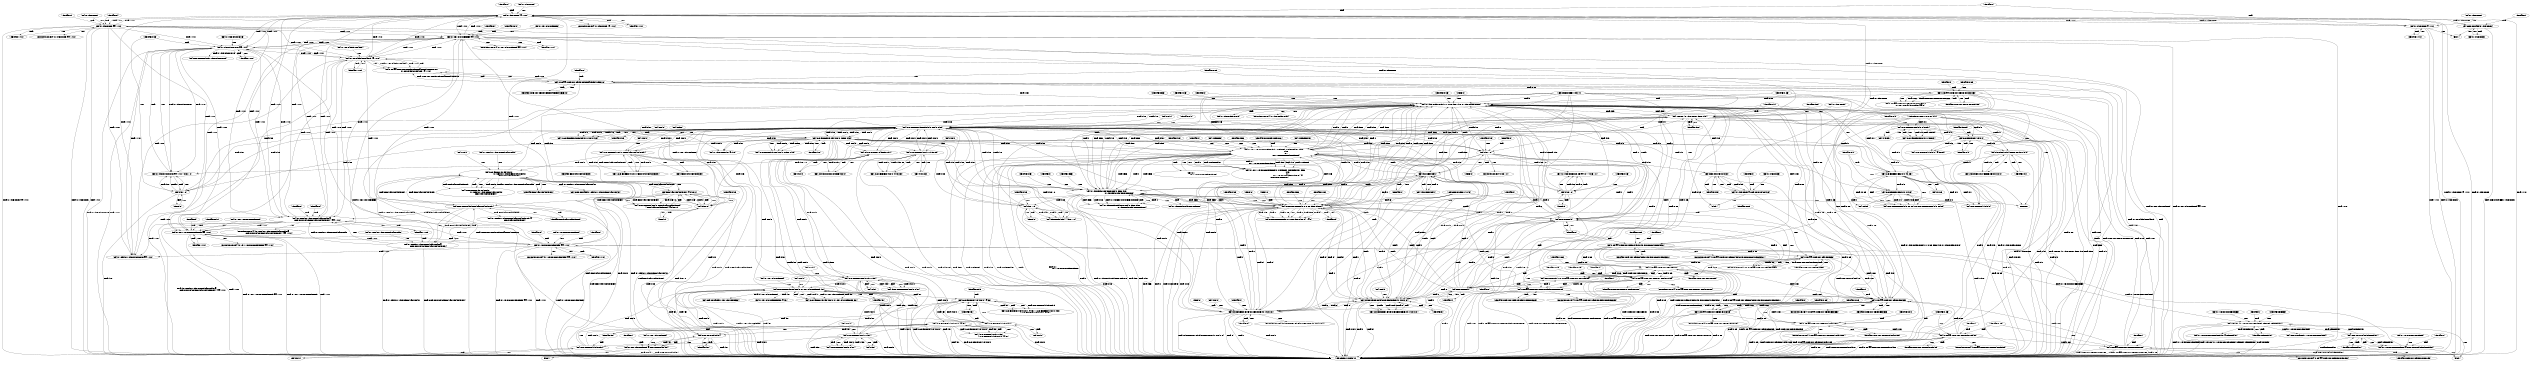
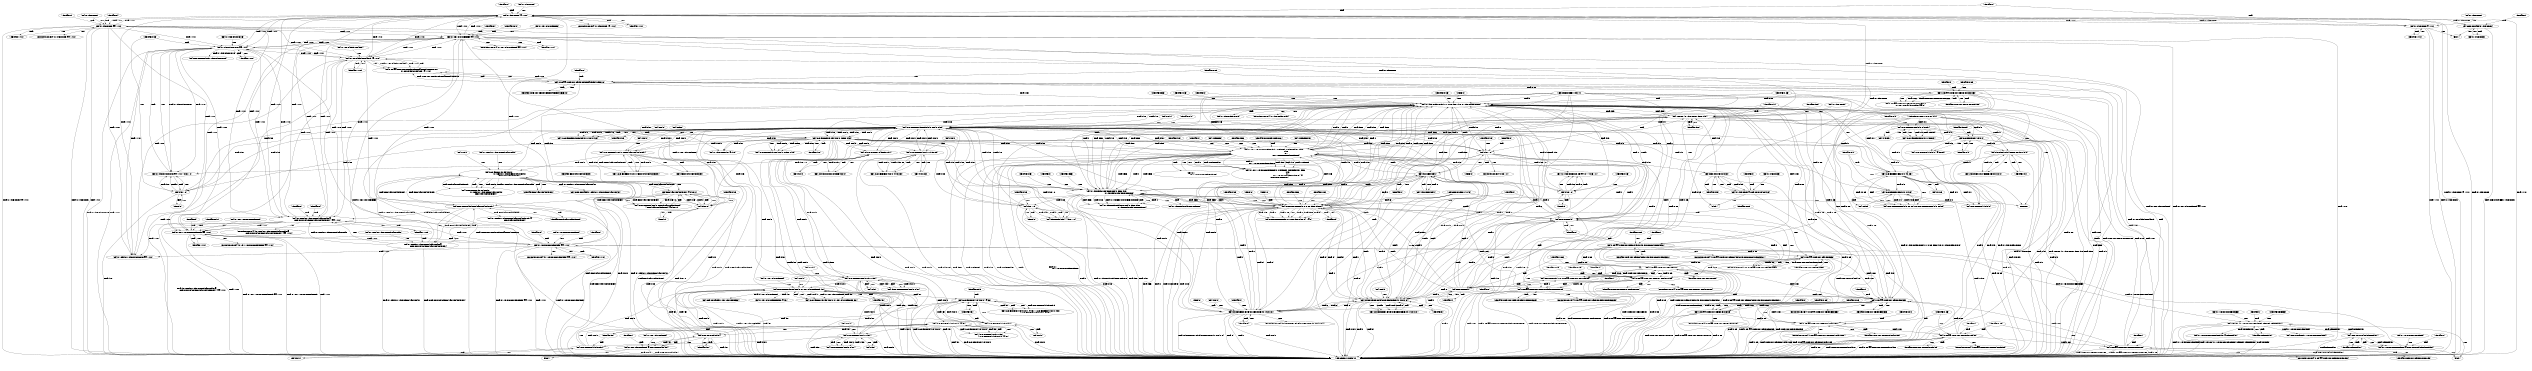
edge "(Call,PACKET_get_net_2(pkt, &size))" -> "(Call,&size)": label "DDG: s" -> "CFG: "
edge "(Call,ssl_parse_serverhello_renegotiate_ext(s, &spkt, al))" -> "(Call,tls_use_ticket(s))": label "DDG: s" -> "TYPE: s"
